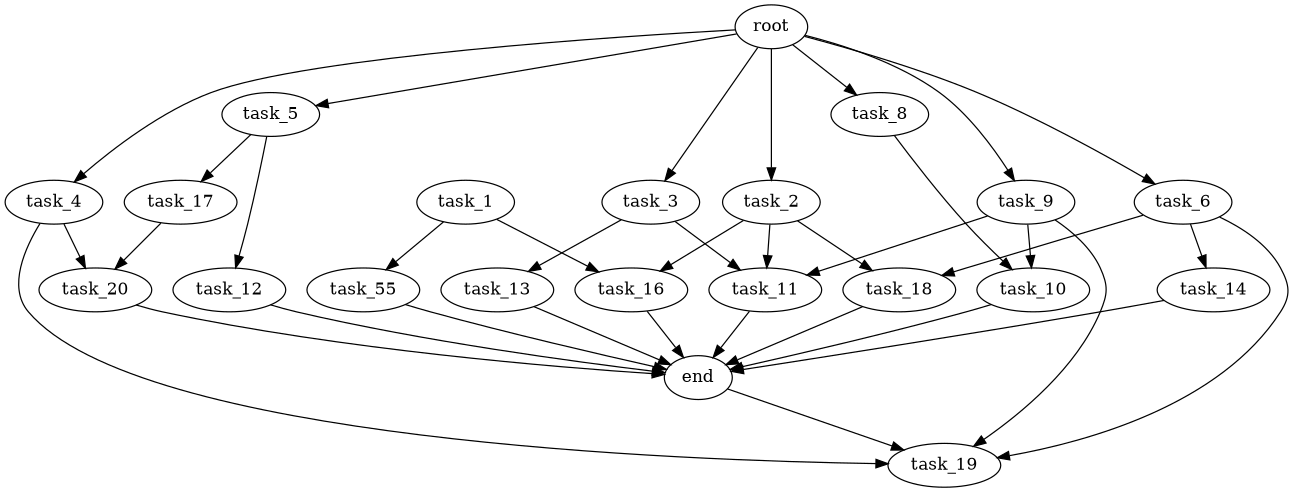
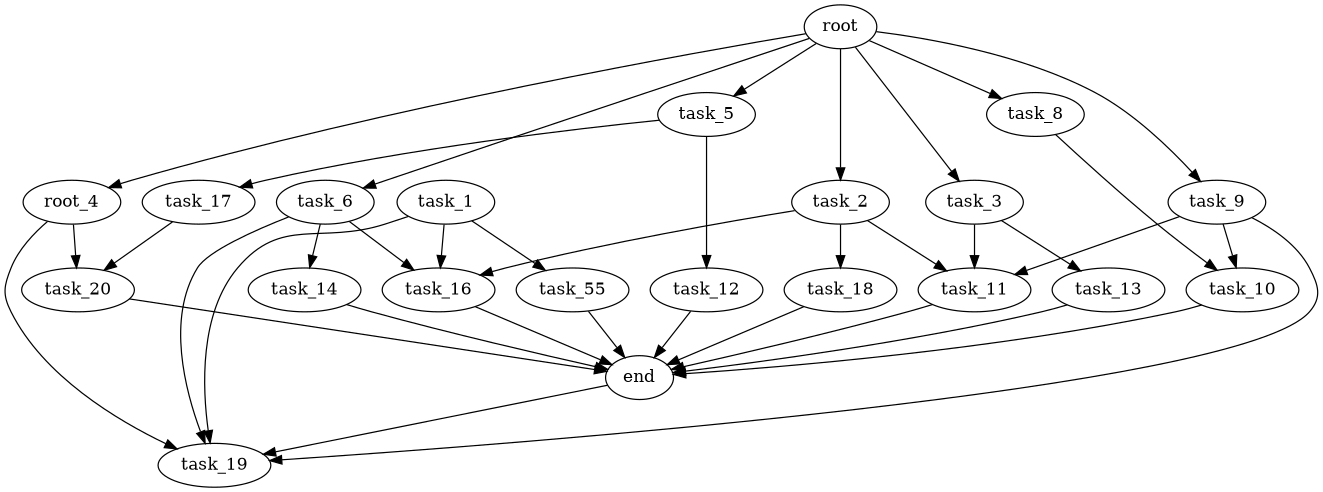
node "task_4": label "task_4" -> "root_4"
edge "task_6" -> "task_18": now "task_6" -> "task_16"
edge "task_1" -> "task_19": added
